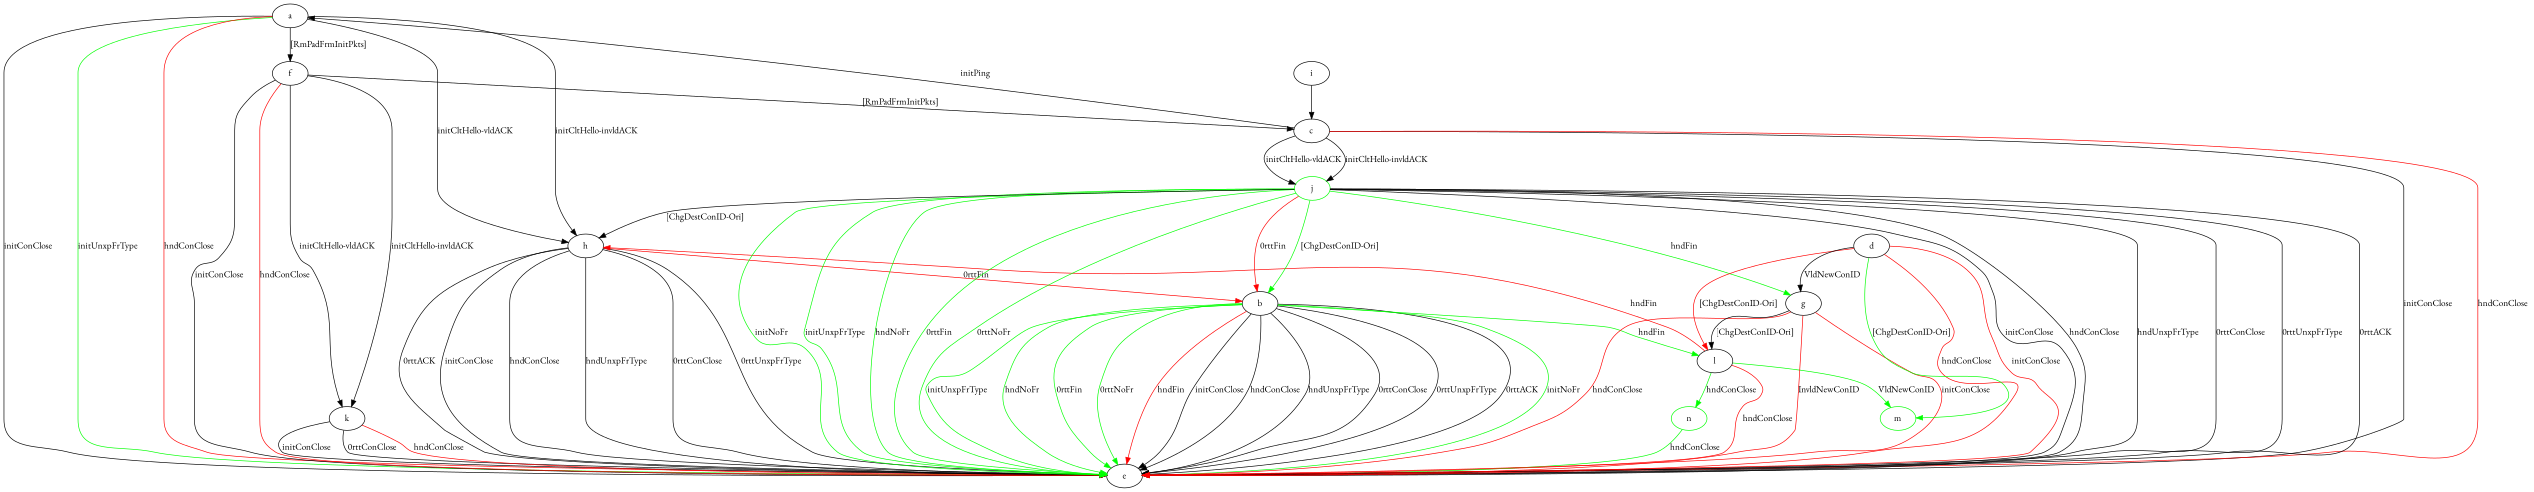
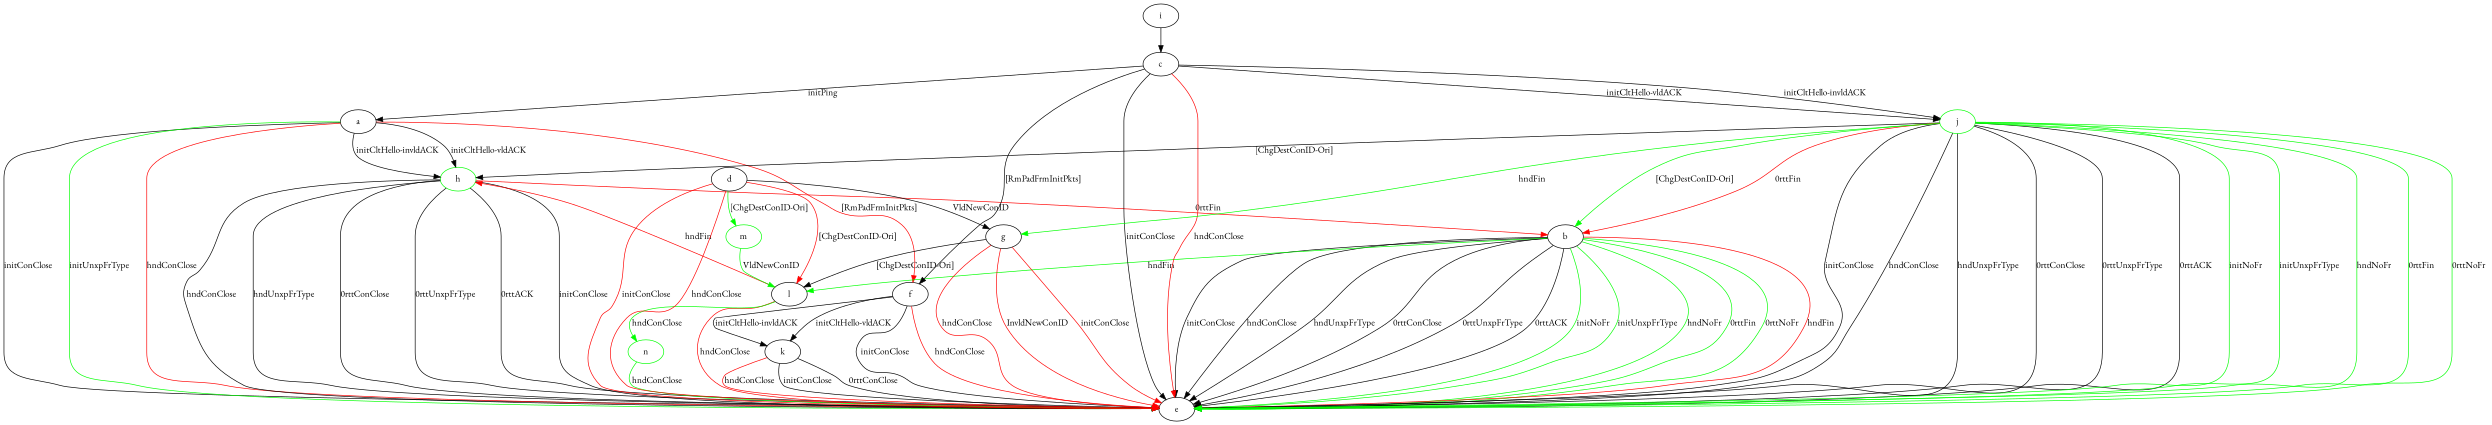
edge "a" -> "f": color black -> red
edge "f" -> "c": reversed
node "h": color black -> green
edge "l" -> "m": reversed
